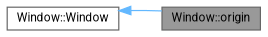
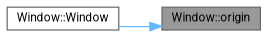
edge "Window::origin" -> "Window::Window": reversed
